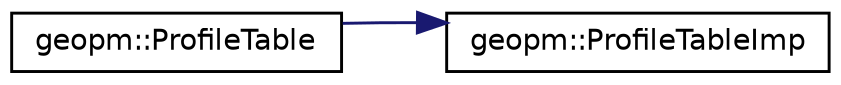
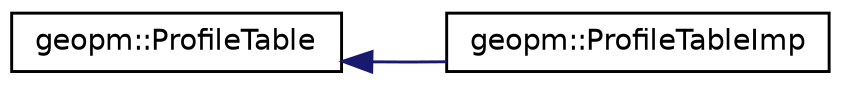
edge "geopm::ProfileTable" -> "geopm::ProfileTableImp": reversed
